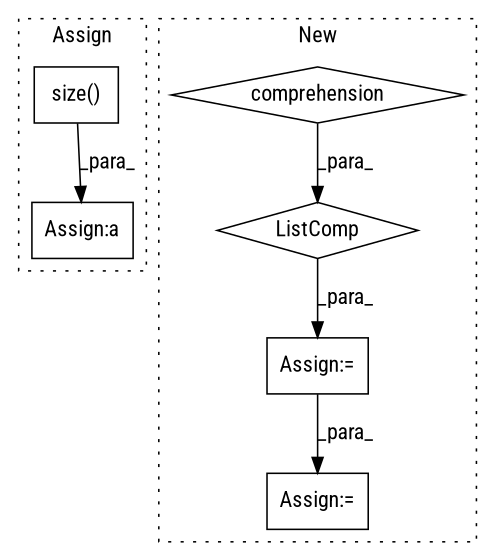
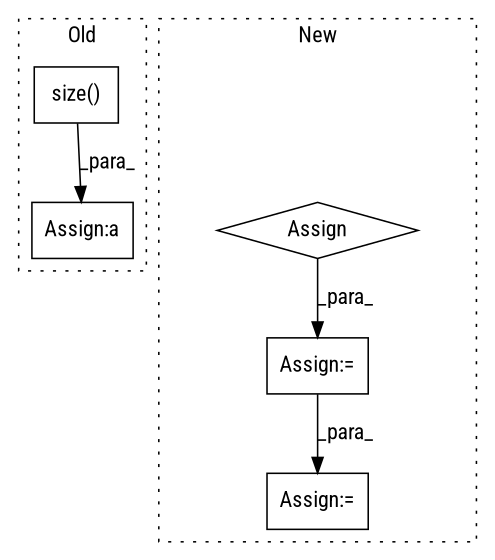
cluster "Assign": label "Assign" -> "Old"
node "comprehension": removed
node "ListComp": label "ListComp" -> "Assign"
